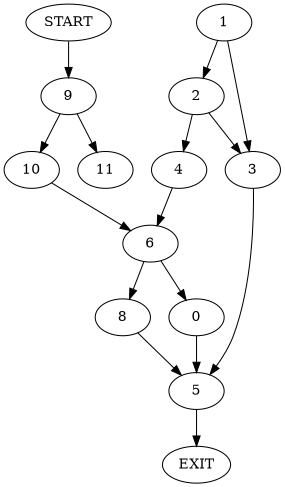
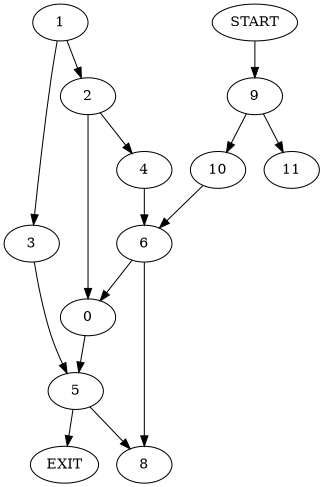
edge "2" -> "3": now "2" -> "0"
edge "8" -> "5": reversed
